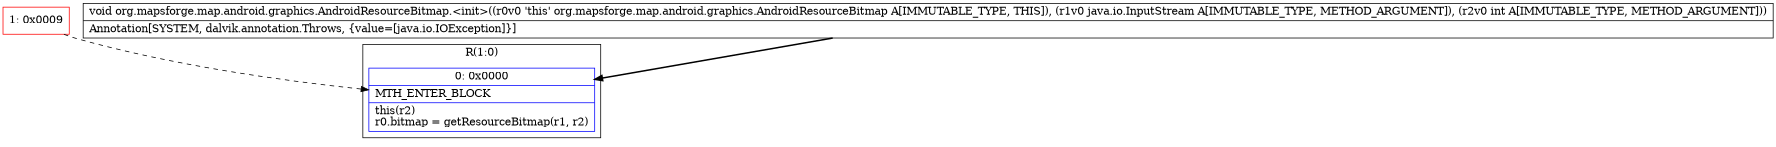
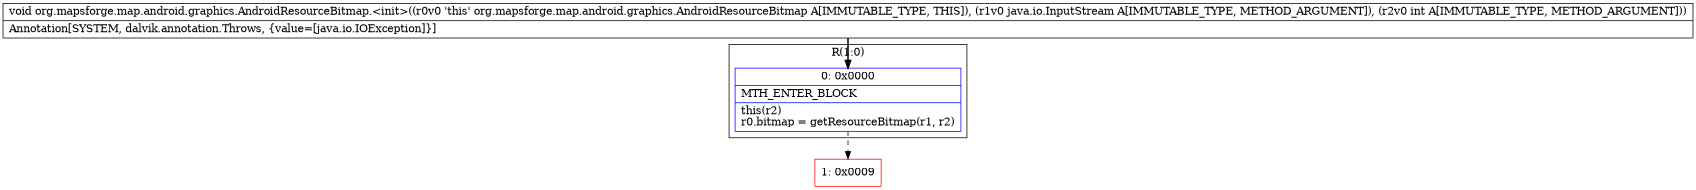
edge "1: 0x0009" -> "0: 0x0000": reversed
